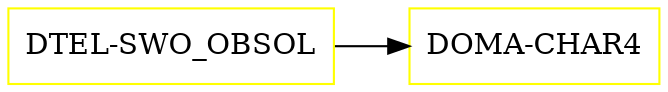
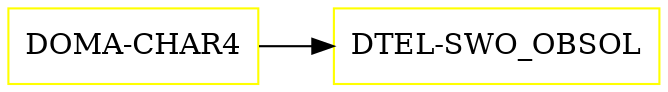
edge "DTEL-SWO_OBSOL" -> "DOMA-CHAR4": reversed
